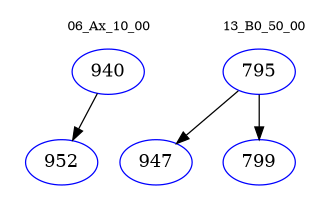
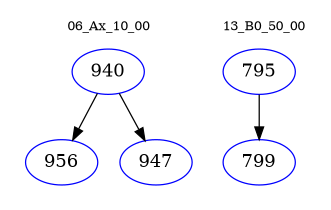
edge "795" -> "947": now "940" -> "947"
node "952": label "952" -> "956"
